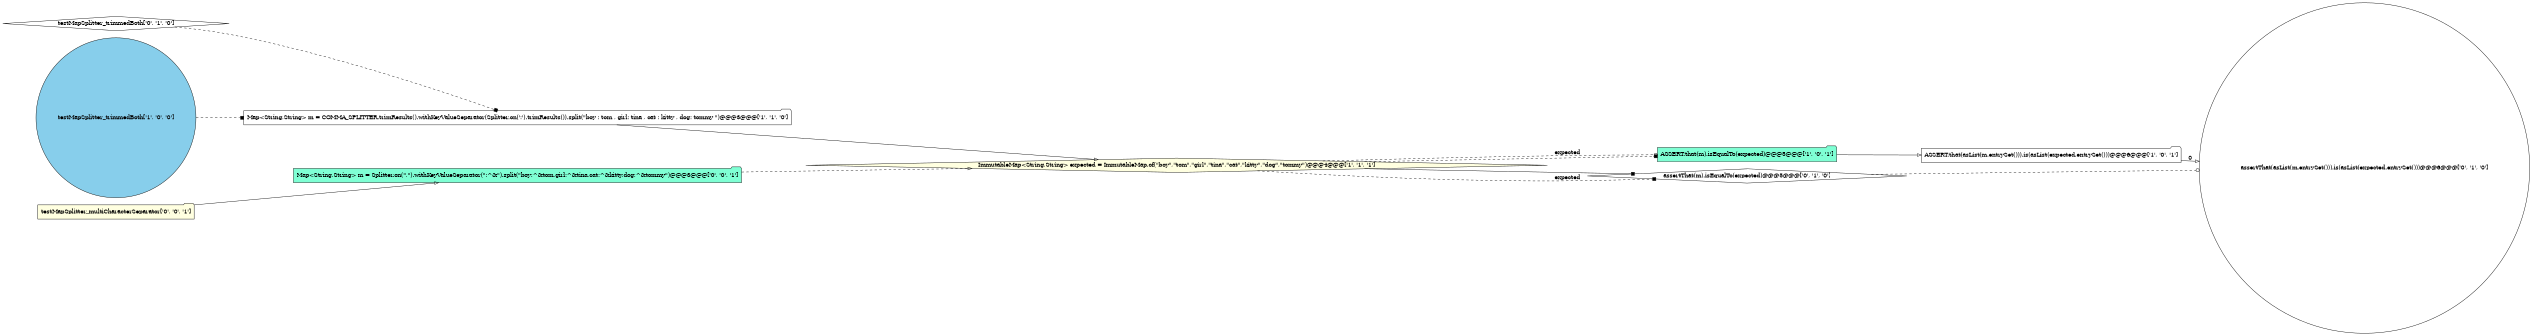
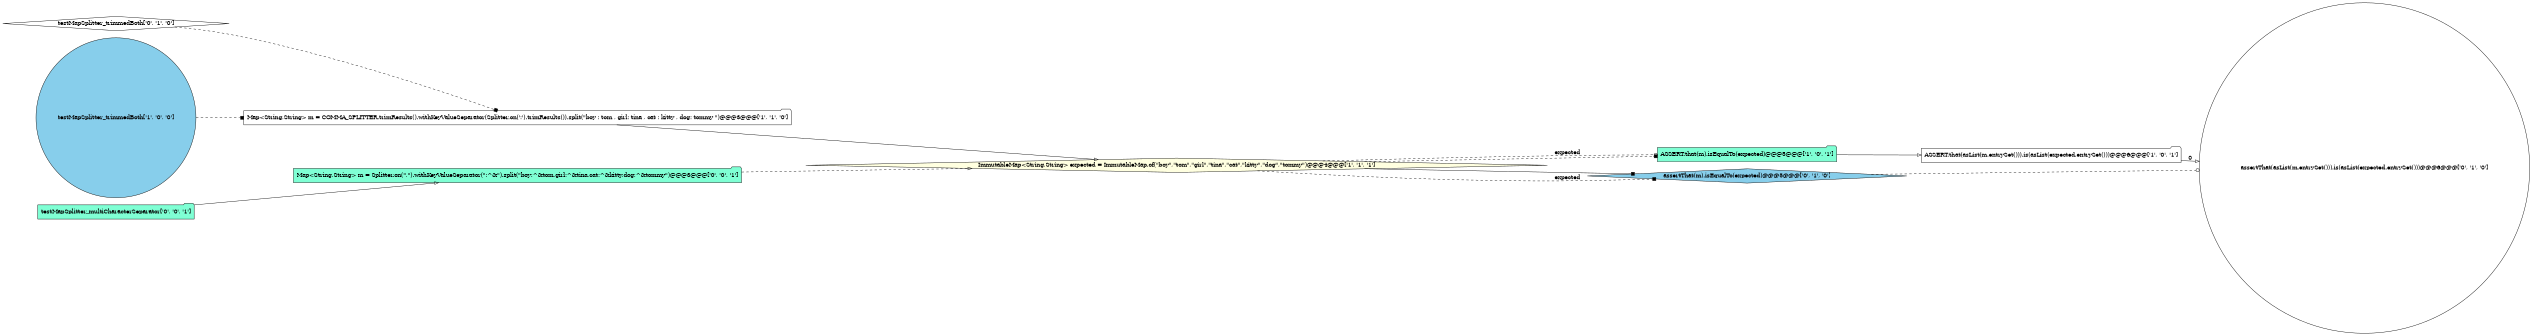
node "assertThat(m).isEqualTo(expected)@@@5@@@['0', '1', '0']": fillcolor white -> skyblue
node "testMapSplitter_multiCharacterSeparator['0', '0', '1']": fillcolor lightyellow -> aquamarine
